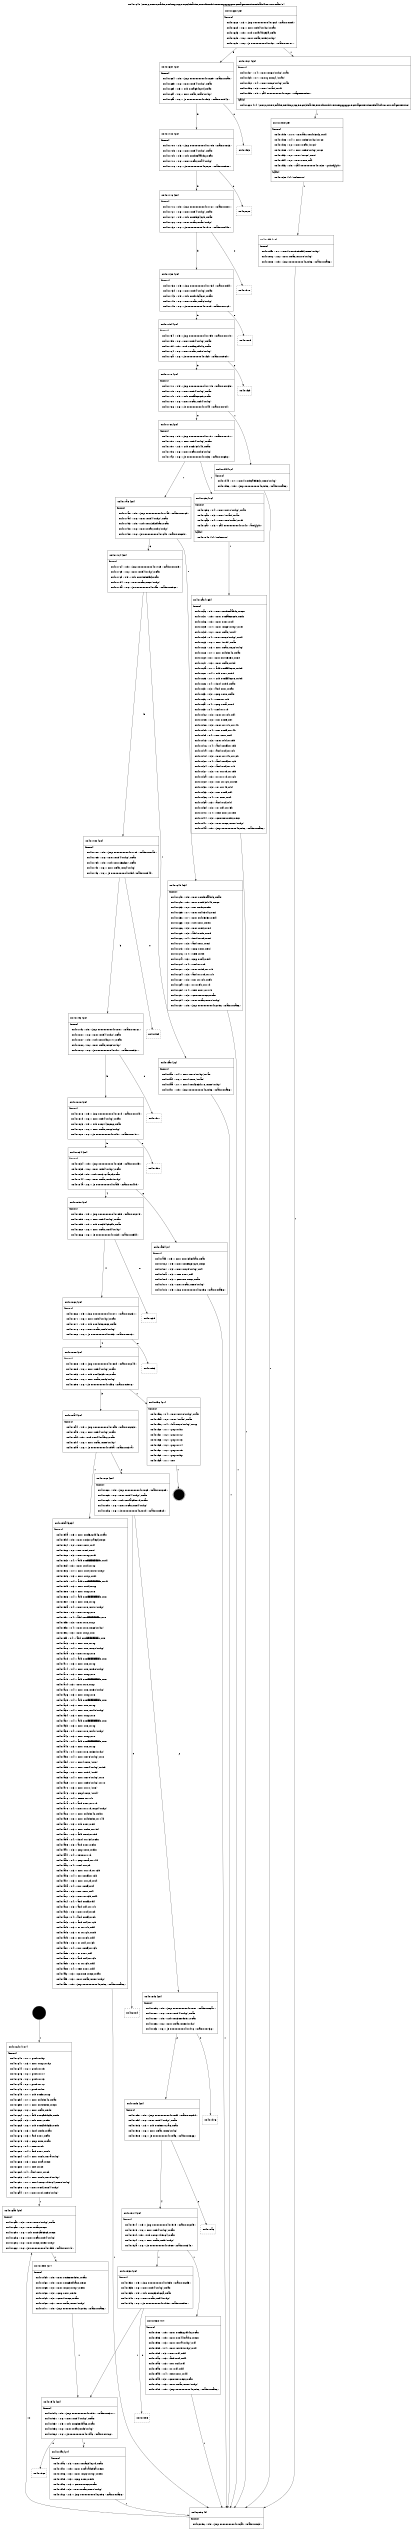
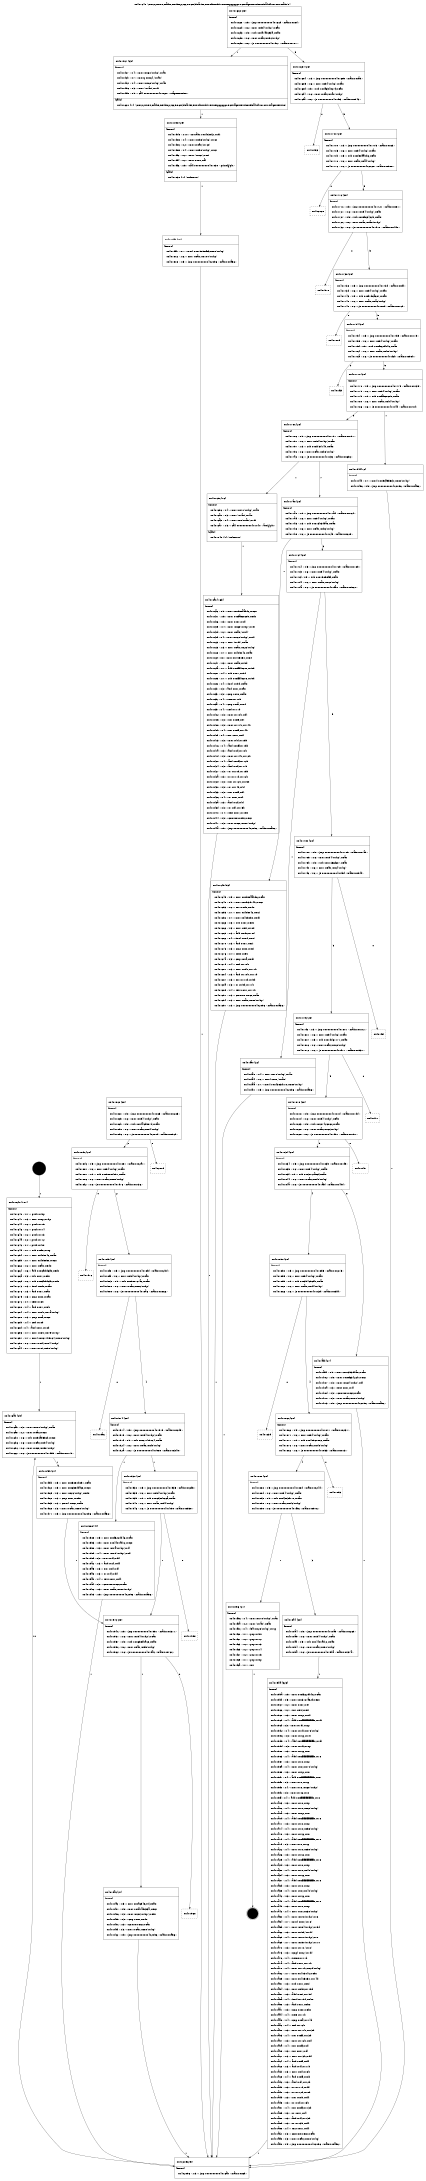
edge "0x4018a4 [28]" -> "0x4018c0 [28]": removed, label "2"
